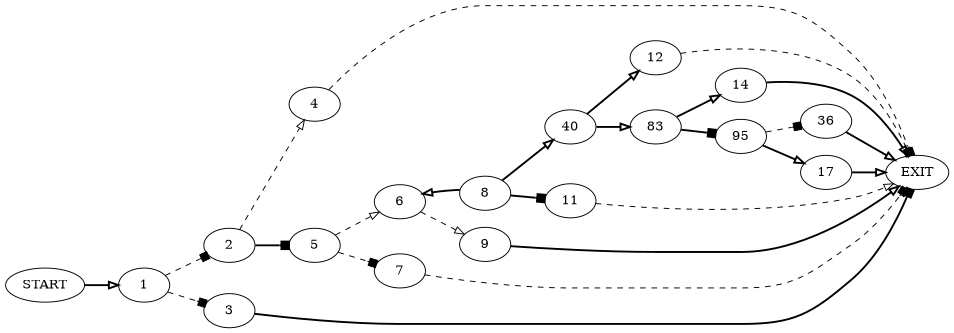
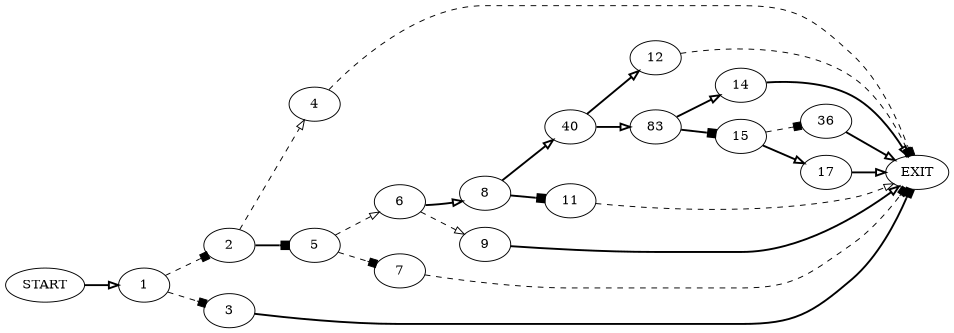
node "95": label "95" -> "15"
edge "8" -> "6": reversed
